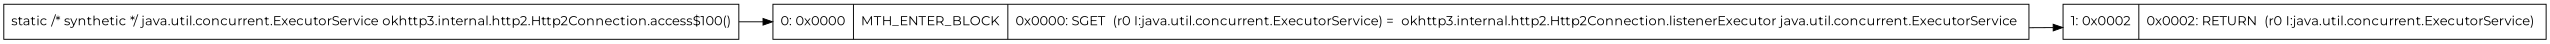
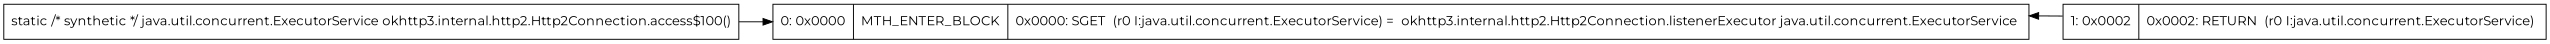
edge "0: 0x0000" -> "1: 0x0002": reversed
